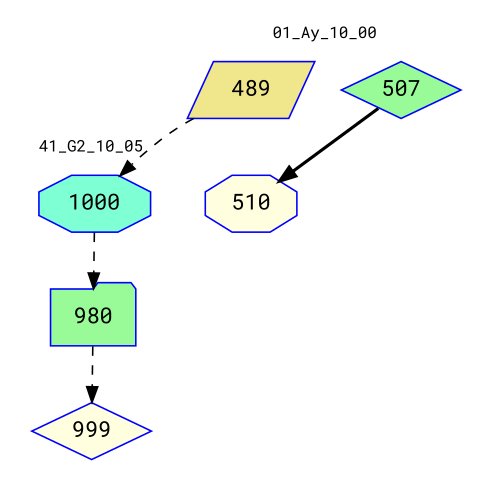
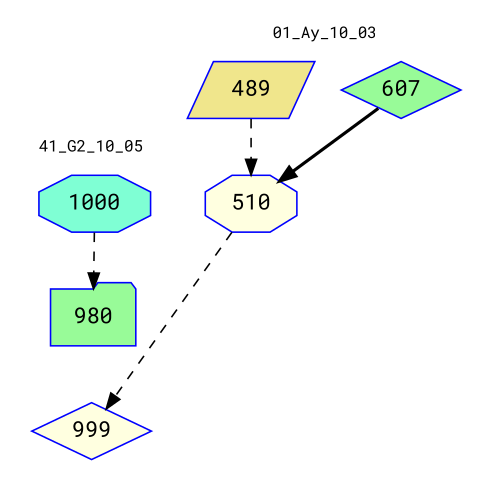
cluster "01_Ay_10_00": label "01_Ay_10_00" -> "01_Ay_10_03"
node "507": label "507" -> "607"
edge "489" -> "1000": now "489" -> "510"
edge "980" -> "999": now "510" -> "999"
